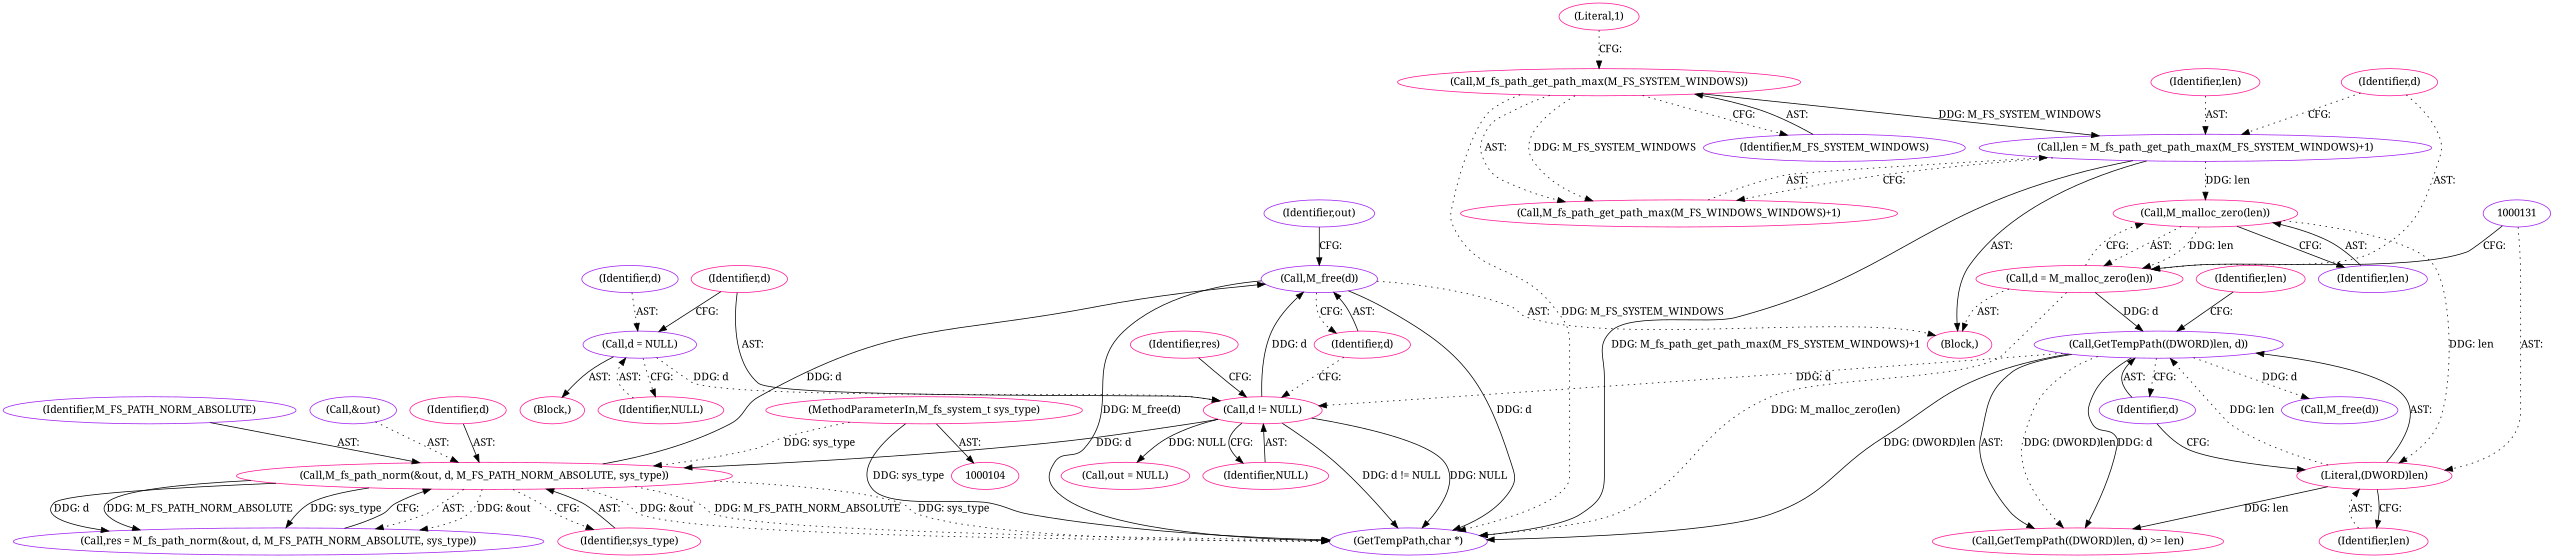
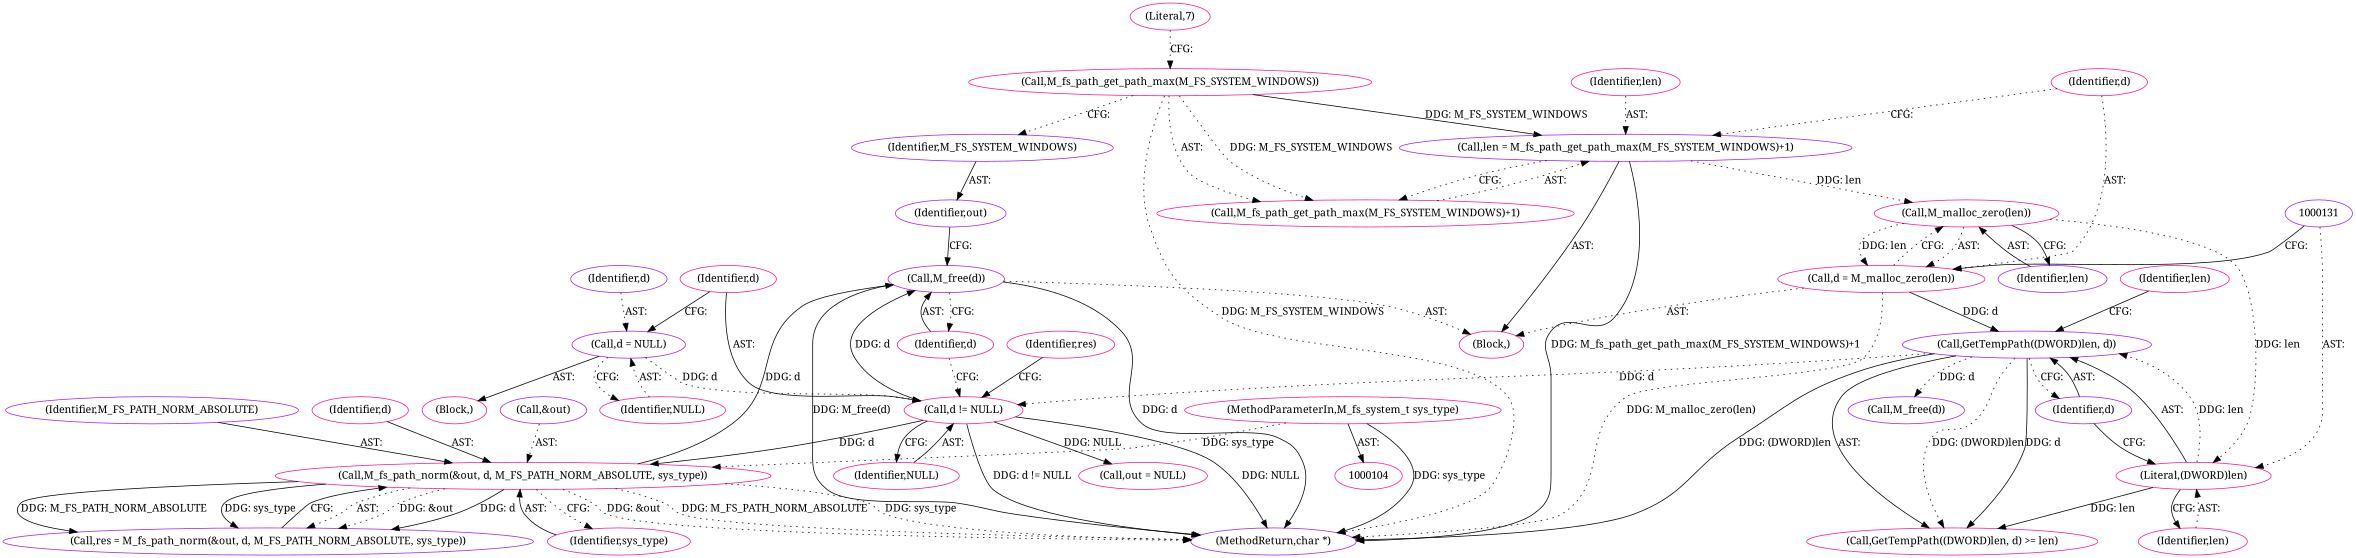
node "(Literal,1)": label "(Literal,1)" -> "(Literal,7)"
edge "(Identifier,M_FS_SYSTEM_WINDOWS)" -> "(Call,M_fs_path_get_path_max(M_FS_SYSTEM_WINDOWS))": now "(Identifier,M_FS_SYSTEM_WINDOWS)" -> "(Identifier,out)"
node "(Call,M_fs_path_get_path_max(M_FS_WINDOWS_WINDOWS)+1)": label "(Call,M_fs_path_get_path_max(M_FS_WINDOWS_WINDOWS)+1)" -> "(Call,M_fs_path_get_path_max(M_FS_SYSTEM_WINDOWS)+1)"
node "(GetTempPath,char *)": label "(GetTempPath,char *)" -> "(MethodReturn,char *)"
